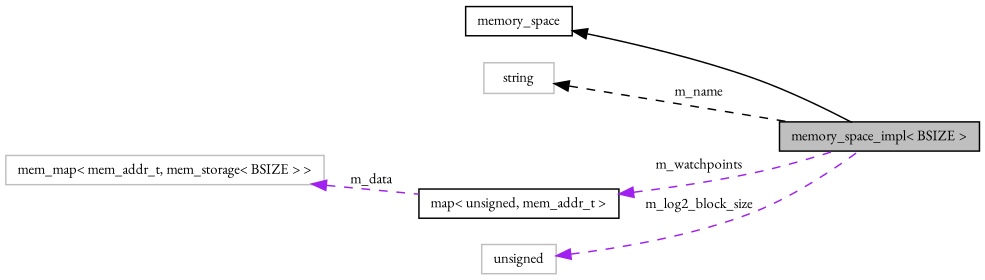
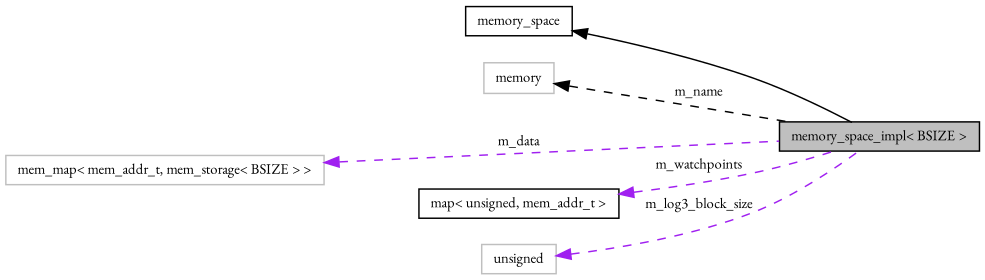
node "string": label "string" -> "memory"
edge "map< unsigned, mem_addr_t >" -> "mem_map< mem_addr_t, mem_storage< BSIZE > >": now "memory_space_impl< BSIZE >" -> "mem_map< mem_addr_t, mem_storage< BSIZE > >"
edge "memory_space_impl< BSIZE >" -> "unsigned": label "m_log2_block_size" -> "m_log3_block_size"
